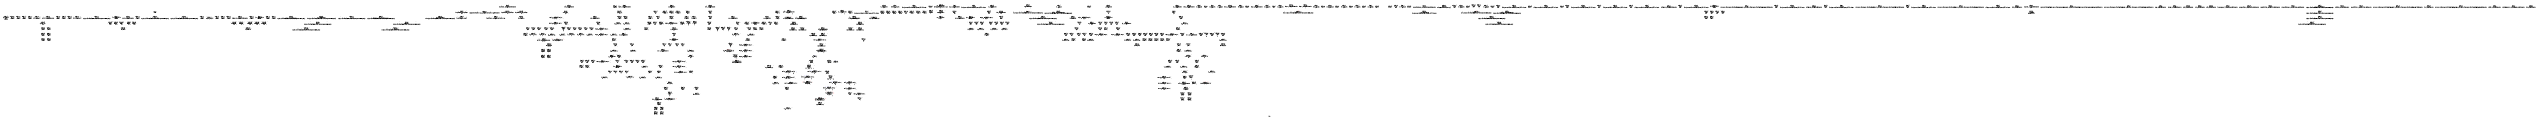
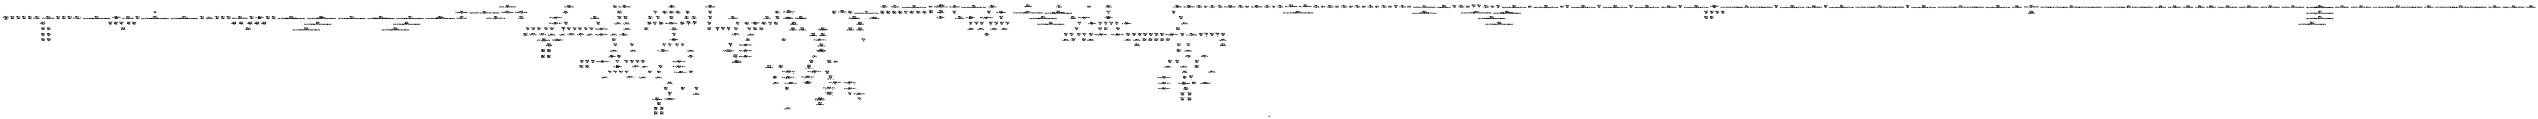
node "NodeID: 16": added
node "NodeID: 124": added
node "NodeID: 535": added
